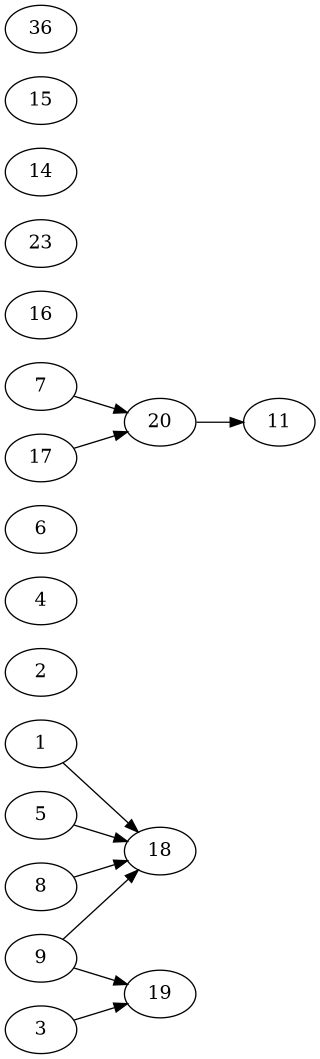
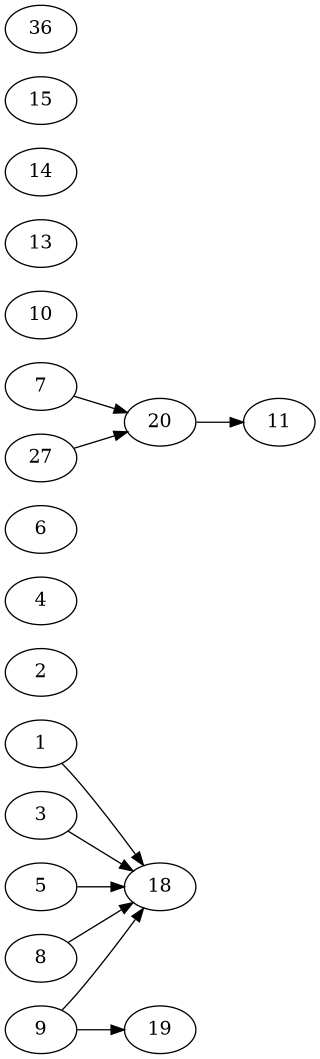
node "23": label "23" -> "13"
node "16": label "16" -> "10"
node "17": label "17" -> "27"
edge "3" -> "19": now "3" -> "18"
